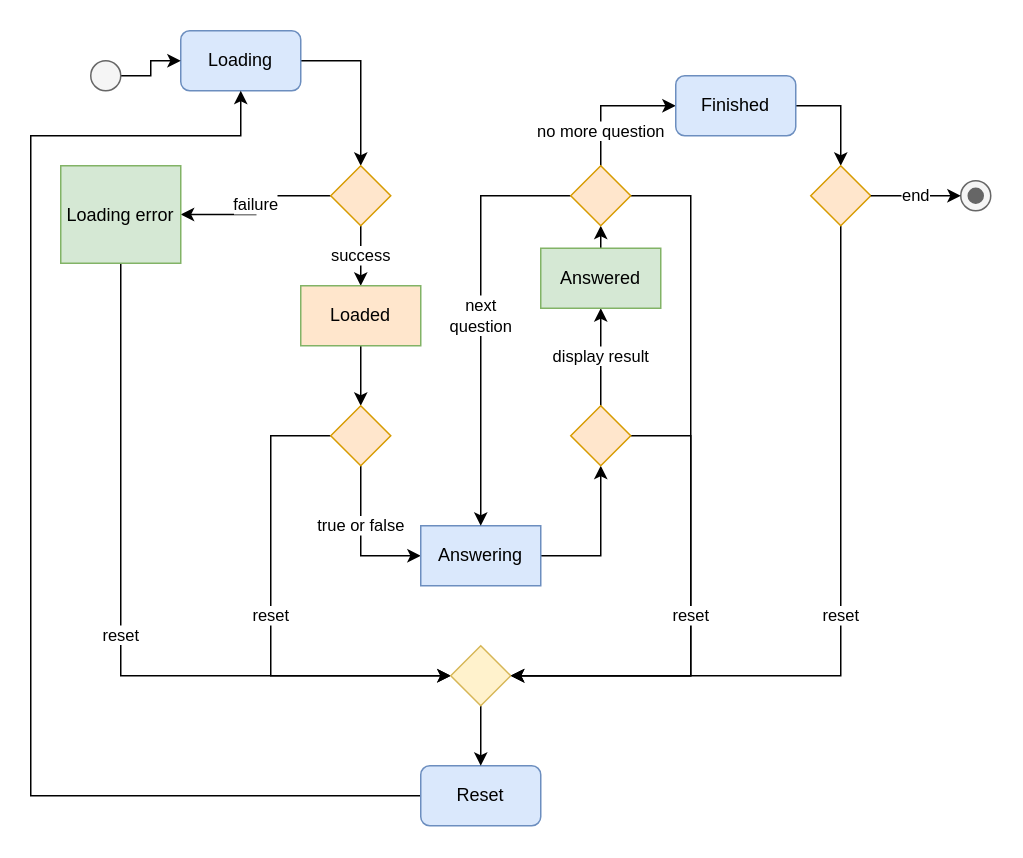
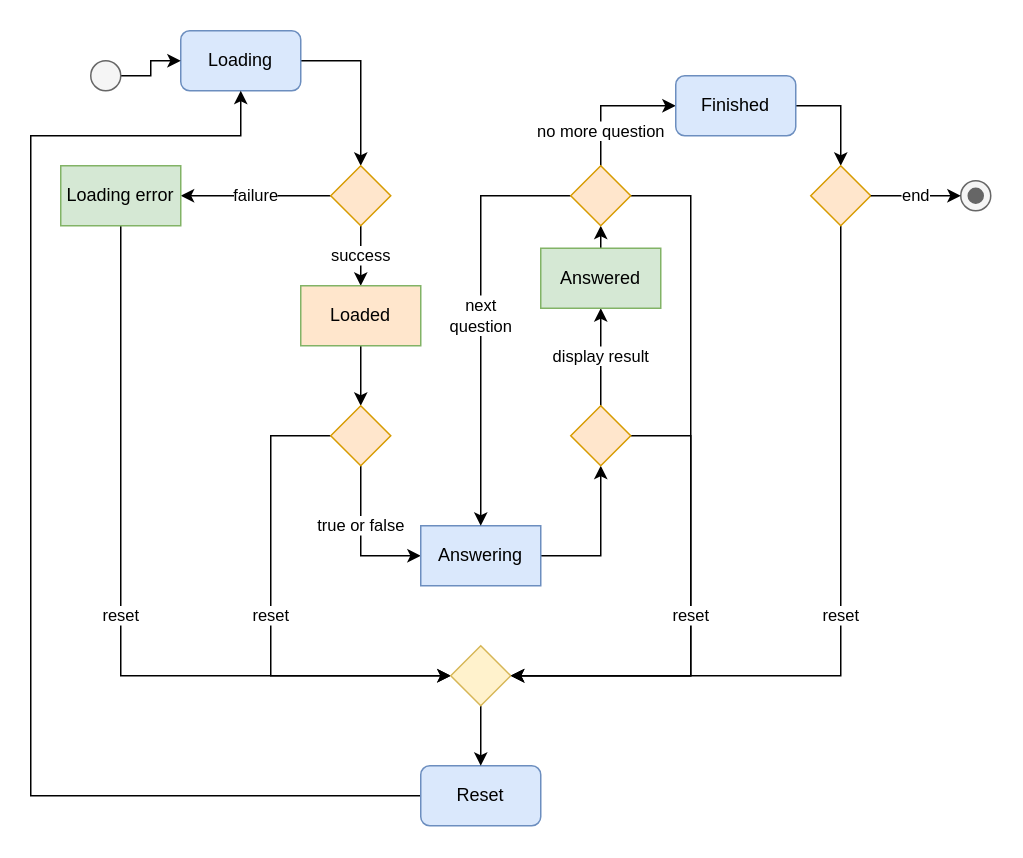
node "Loading error": size 120x98 -> 120x60
